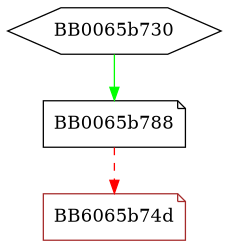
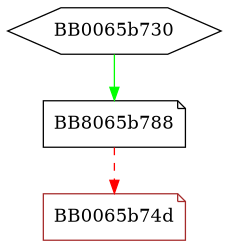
node "BB0065b788": label "BB0065b788" -> "BB8065b788"
node "BB6065b74d": label "BB6065b74d" -> "BB0065b74d"
